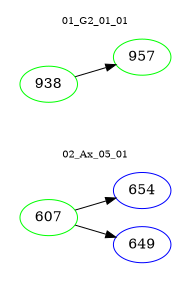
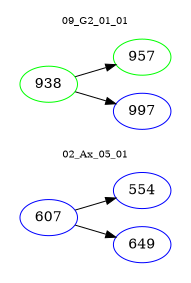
cluster "01_G2_01_01": label "01_G2_01_01" -> "09_G2_01_01"
node "997": added
node "654": label "654" -> "554"
node "607": color green -> blue
